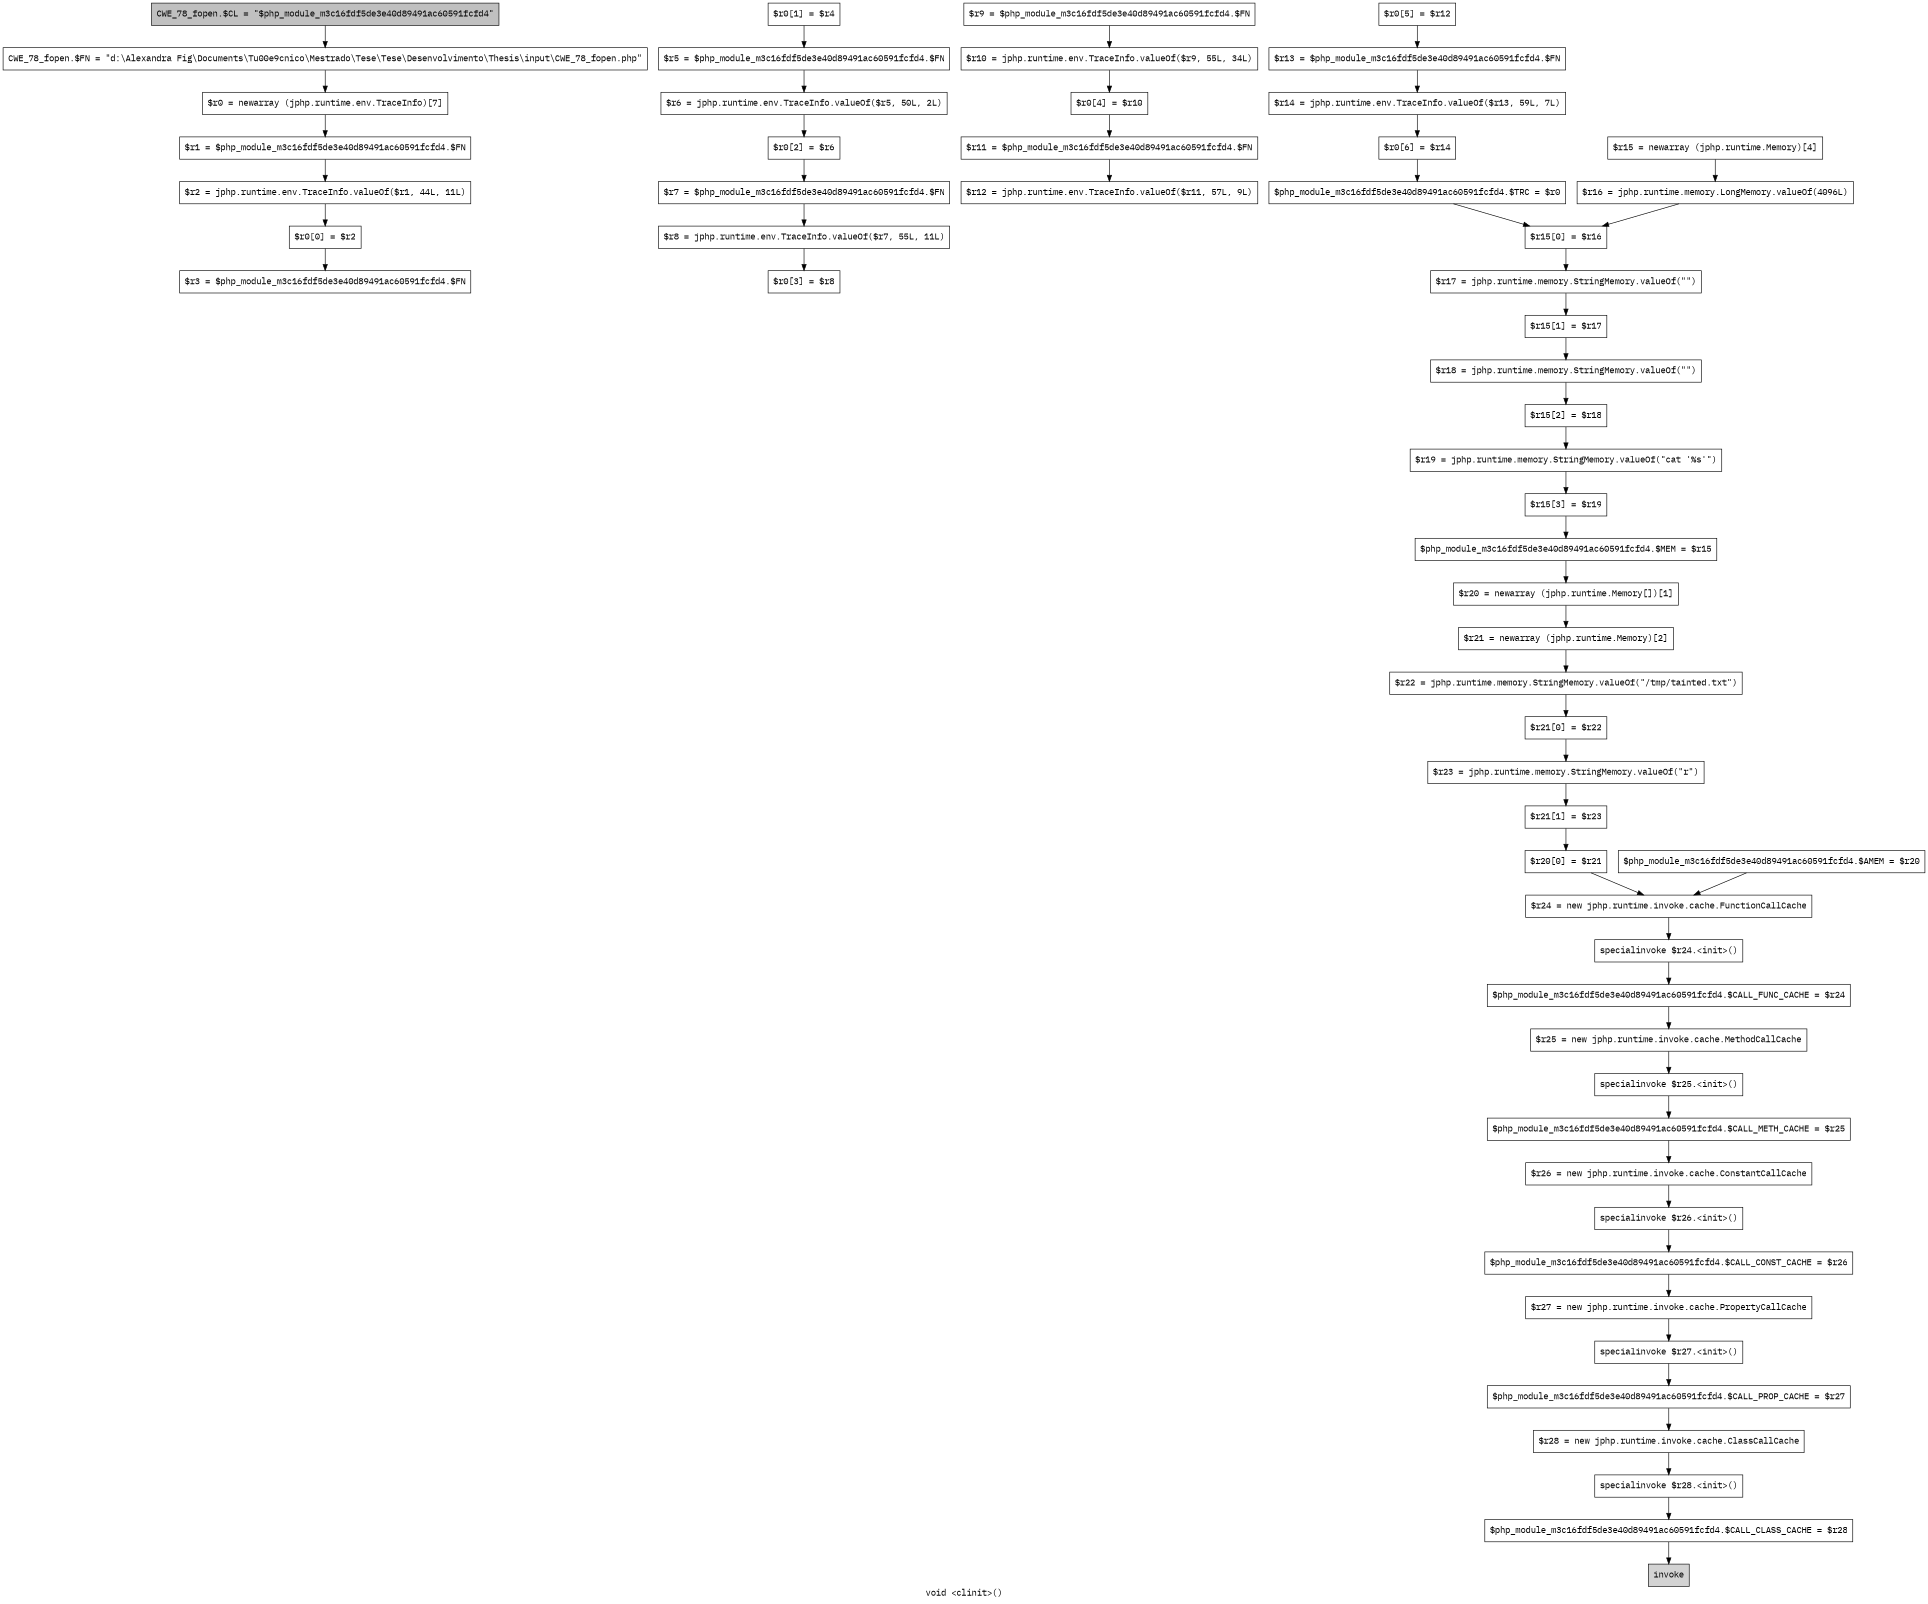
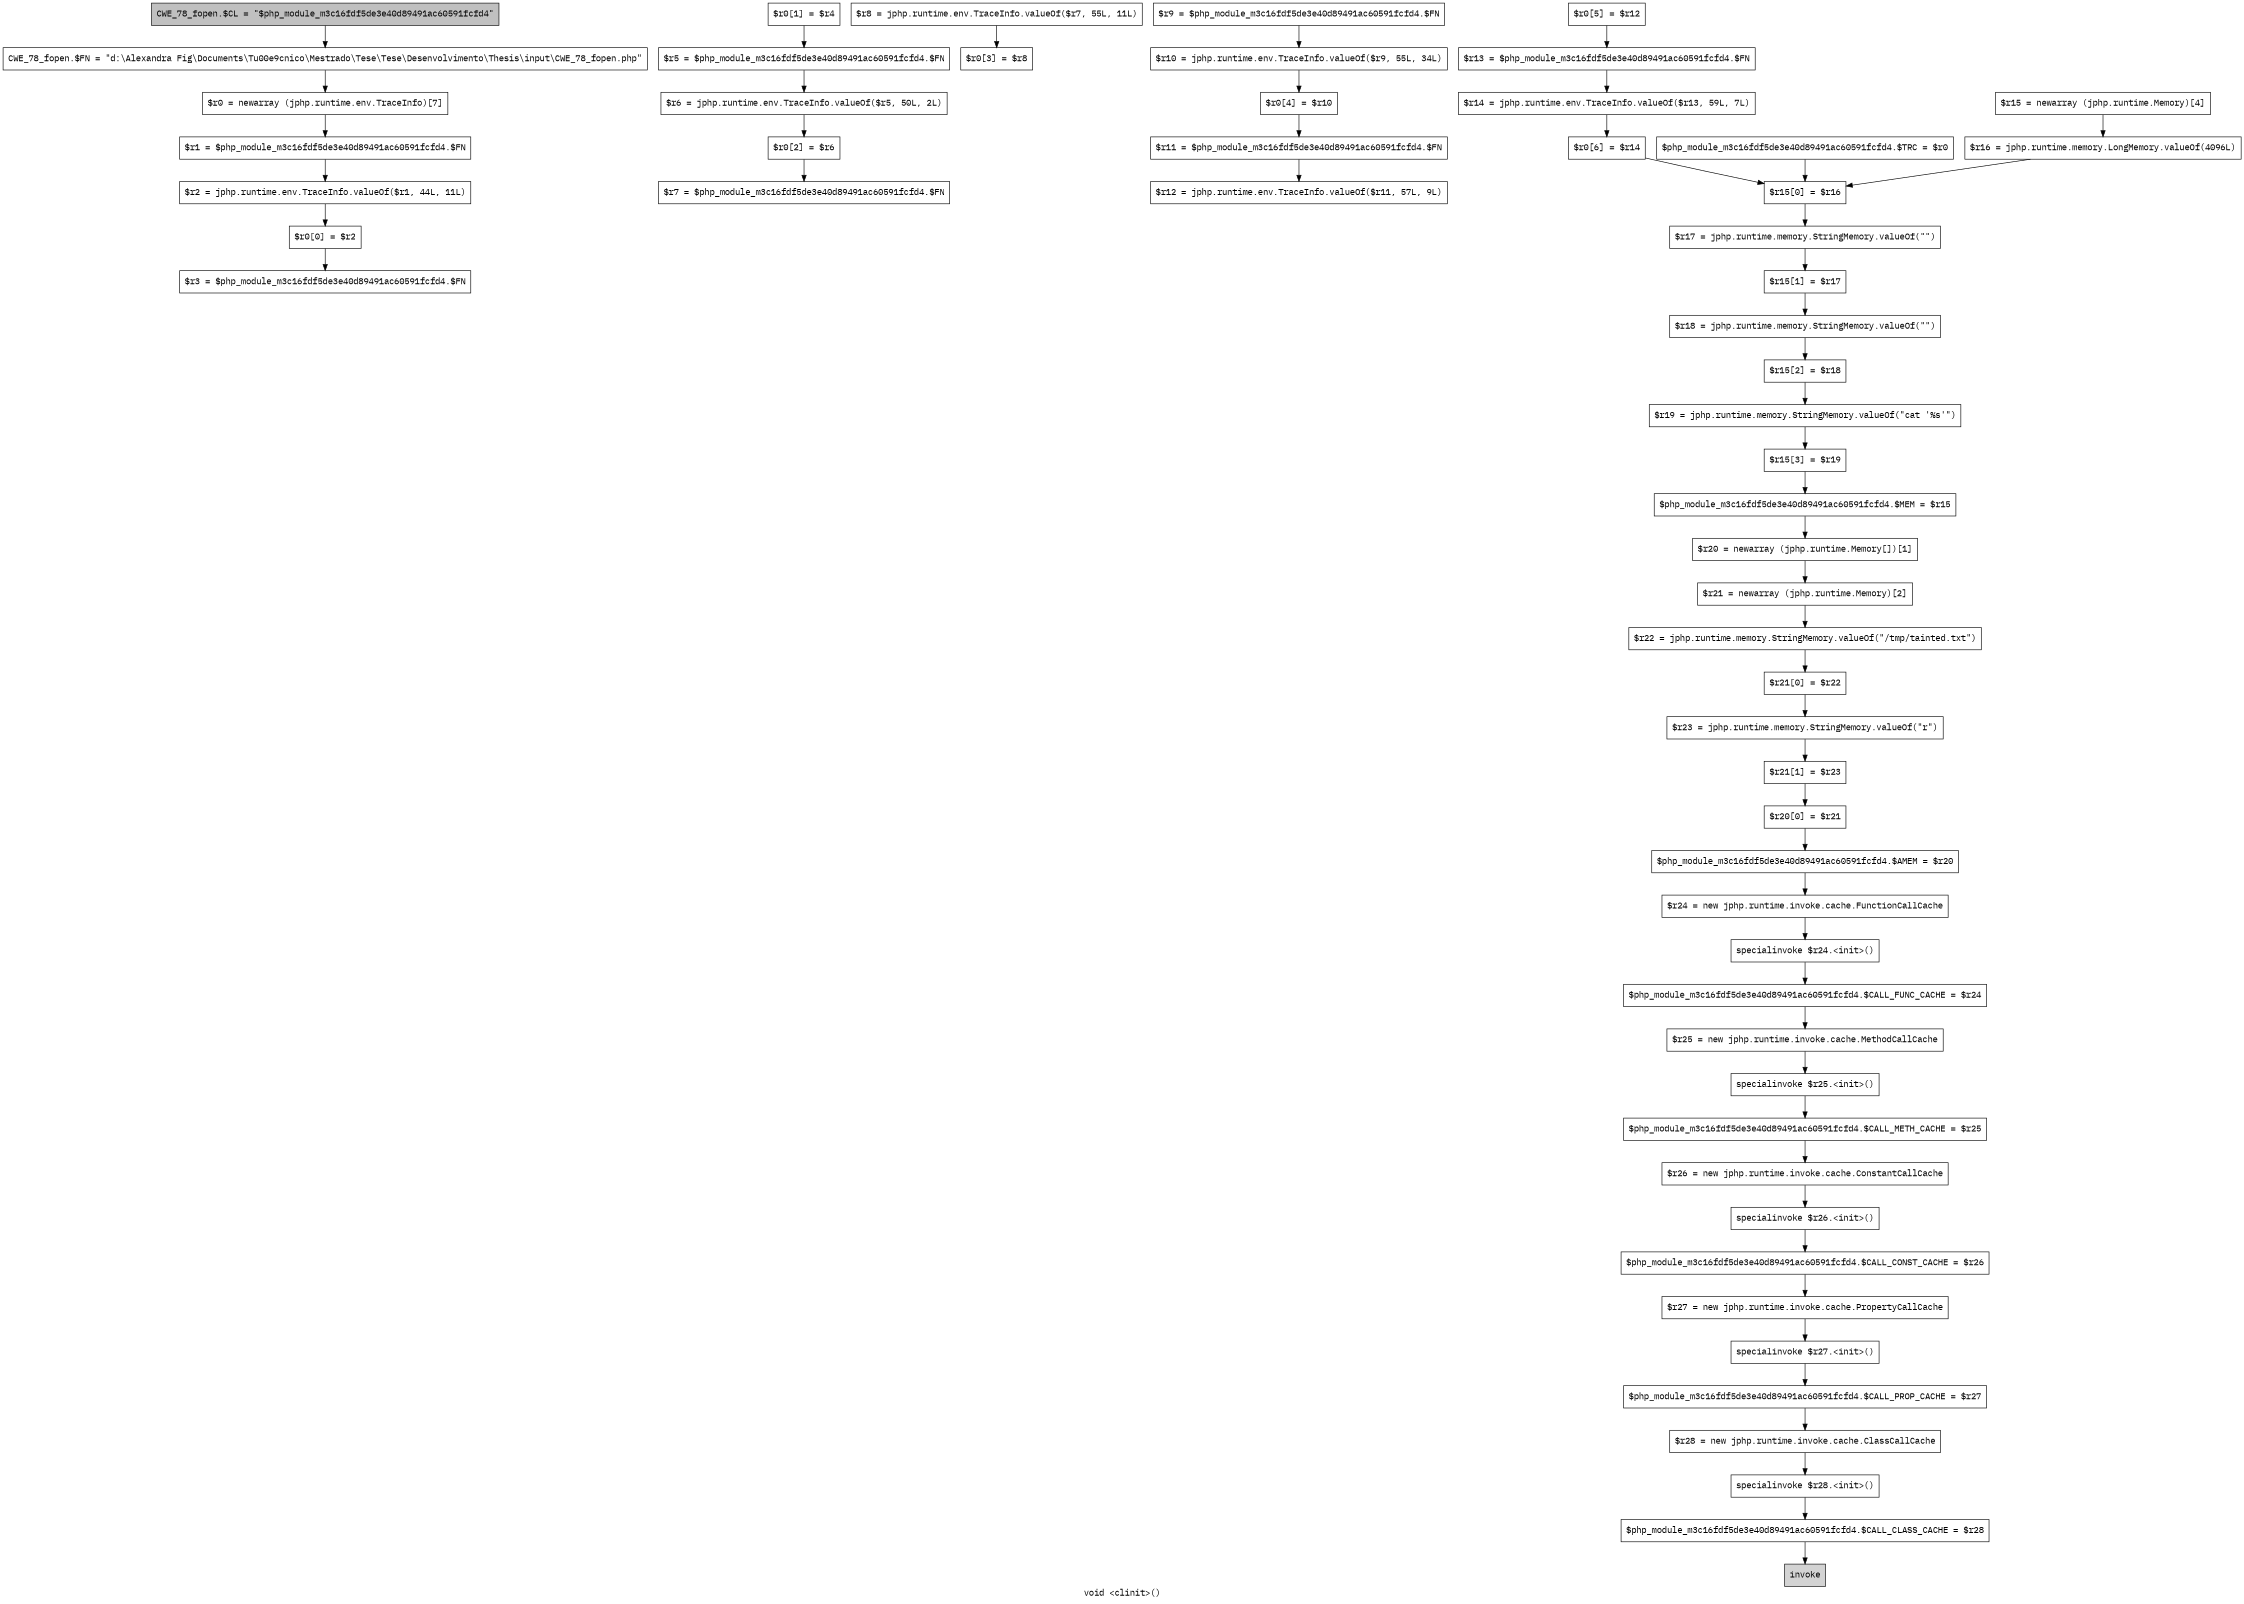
edge "$r0[6] = $r14" -> "$php_module_m3c16fdf5de3e40d89491ac60591fcfd4.$TRC = $r0": now "$r0[6] = $r14" -> "$r15[0] = $r16"
edge "$r7 = $php_module_m3c16fdf5de3e40d89491ac60591fcfd4.$FN" -> "$r8 = jphp.runtime.env.TraceInfo.valueOf($r7, 55L, 11L)": removed
edge "$r20[0] = $r21" -> "$r24 = new jphp.runtime.invoke.cache.FunctionCallCache": now "$r20[0] = $r21" -> "$php_module_m3c16fdf5de3e40d89491ac60591fcfd4.$AMEM = $r20"
